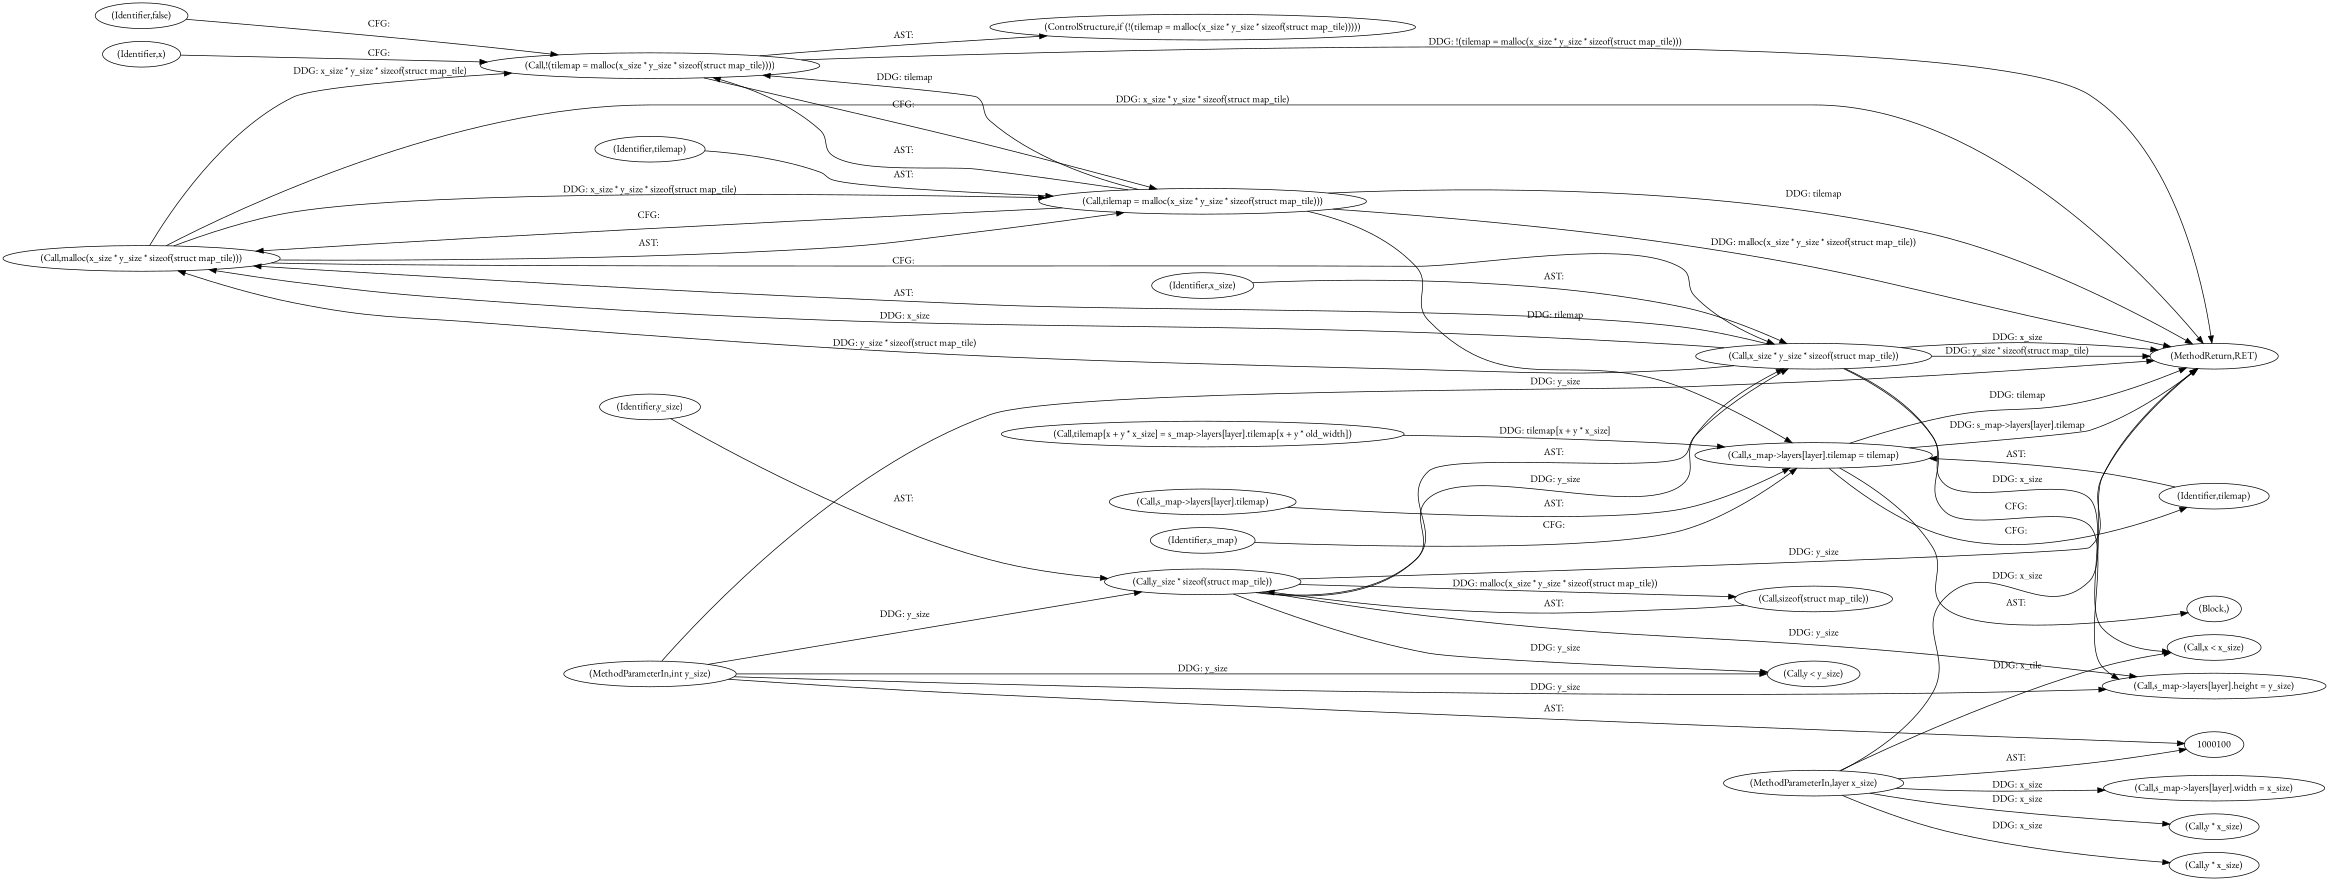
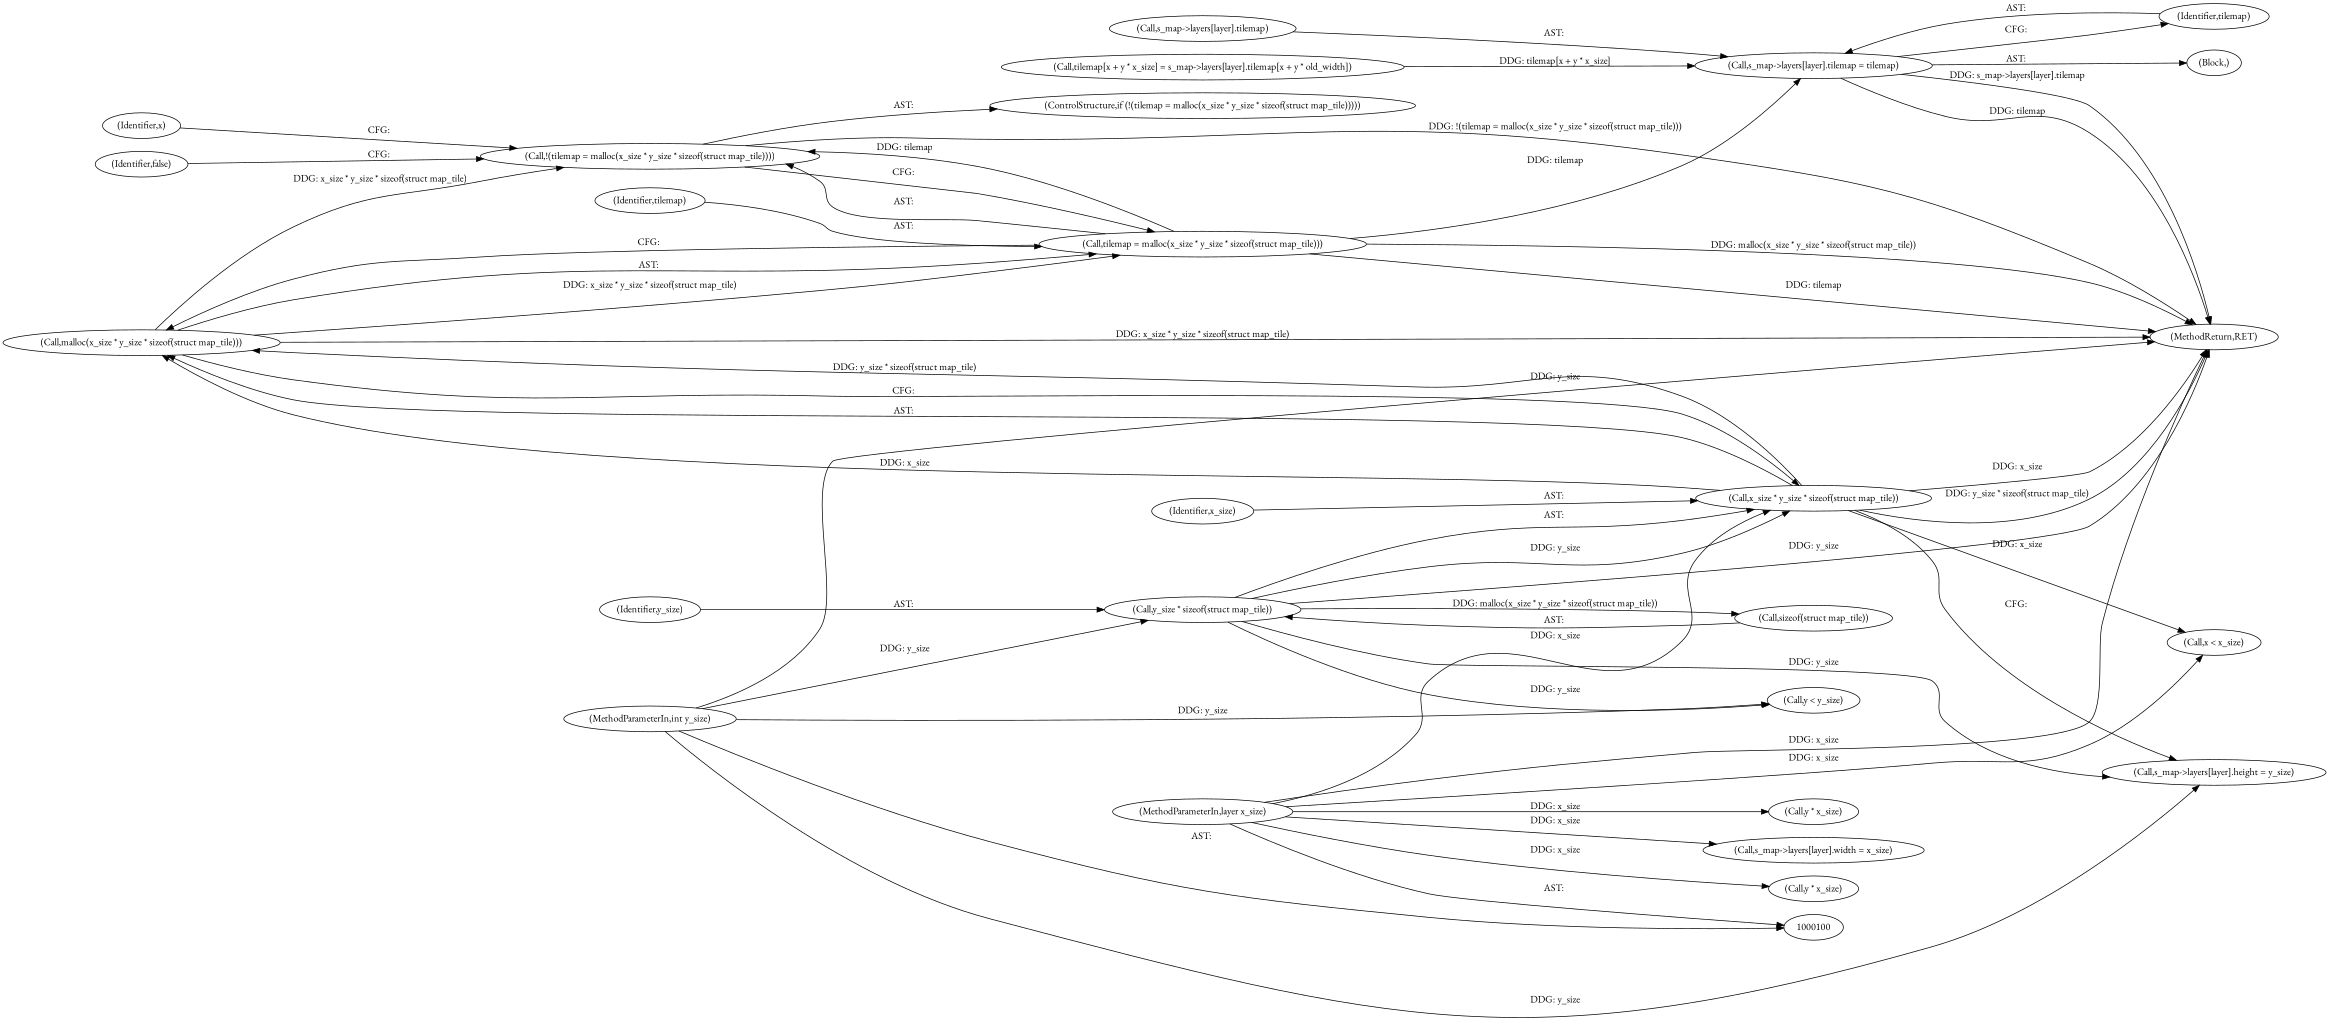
node "(Identifier,s_map)": removed
edge "(MethodParameterIn,layer x_size)" -> "(Call,x_size * y_size * sizeof(struct map_tile))": added, label "DDG: x_size"
edge "(MethodParameterIn,layer x_size)" -> "(Call,x < x_size)": label "DDG: x_tile" -> "DDG: x_size"
